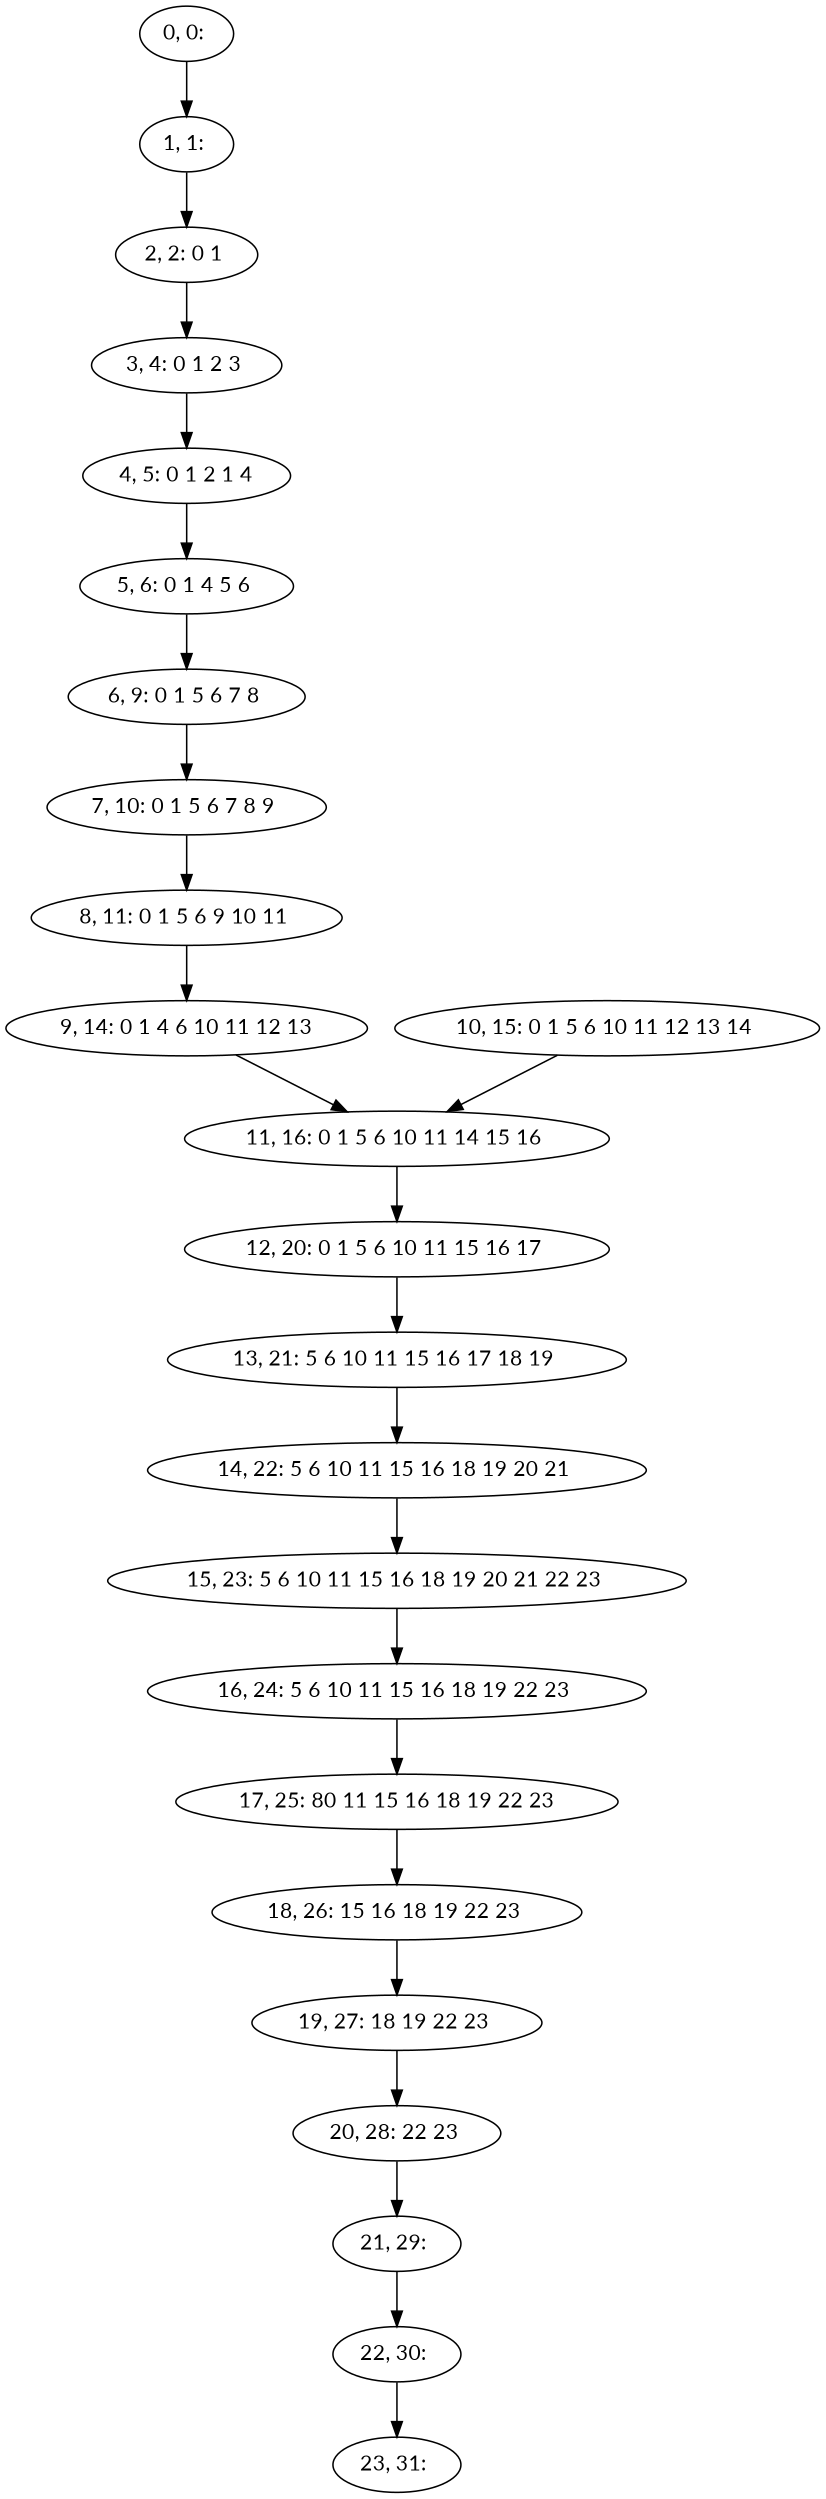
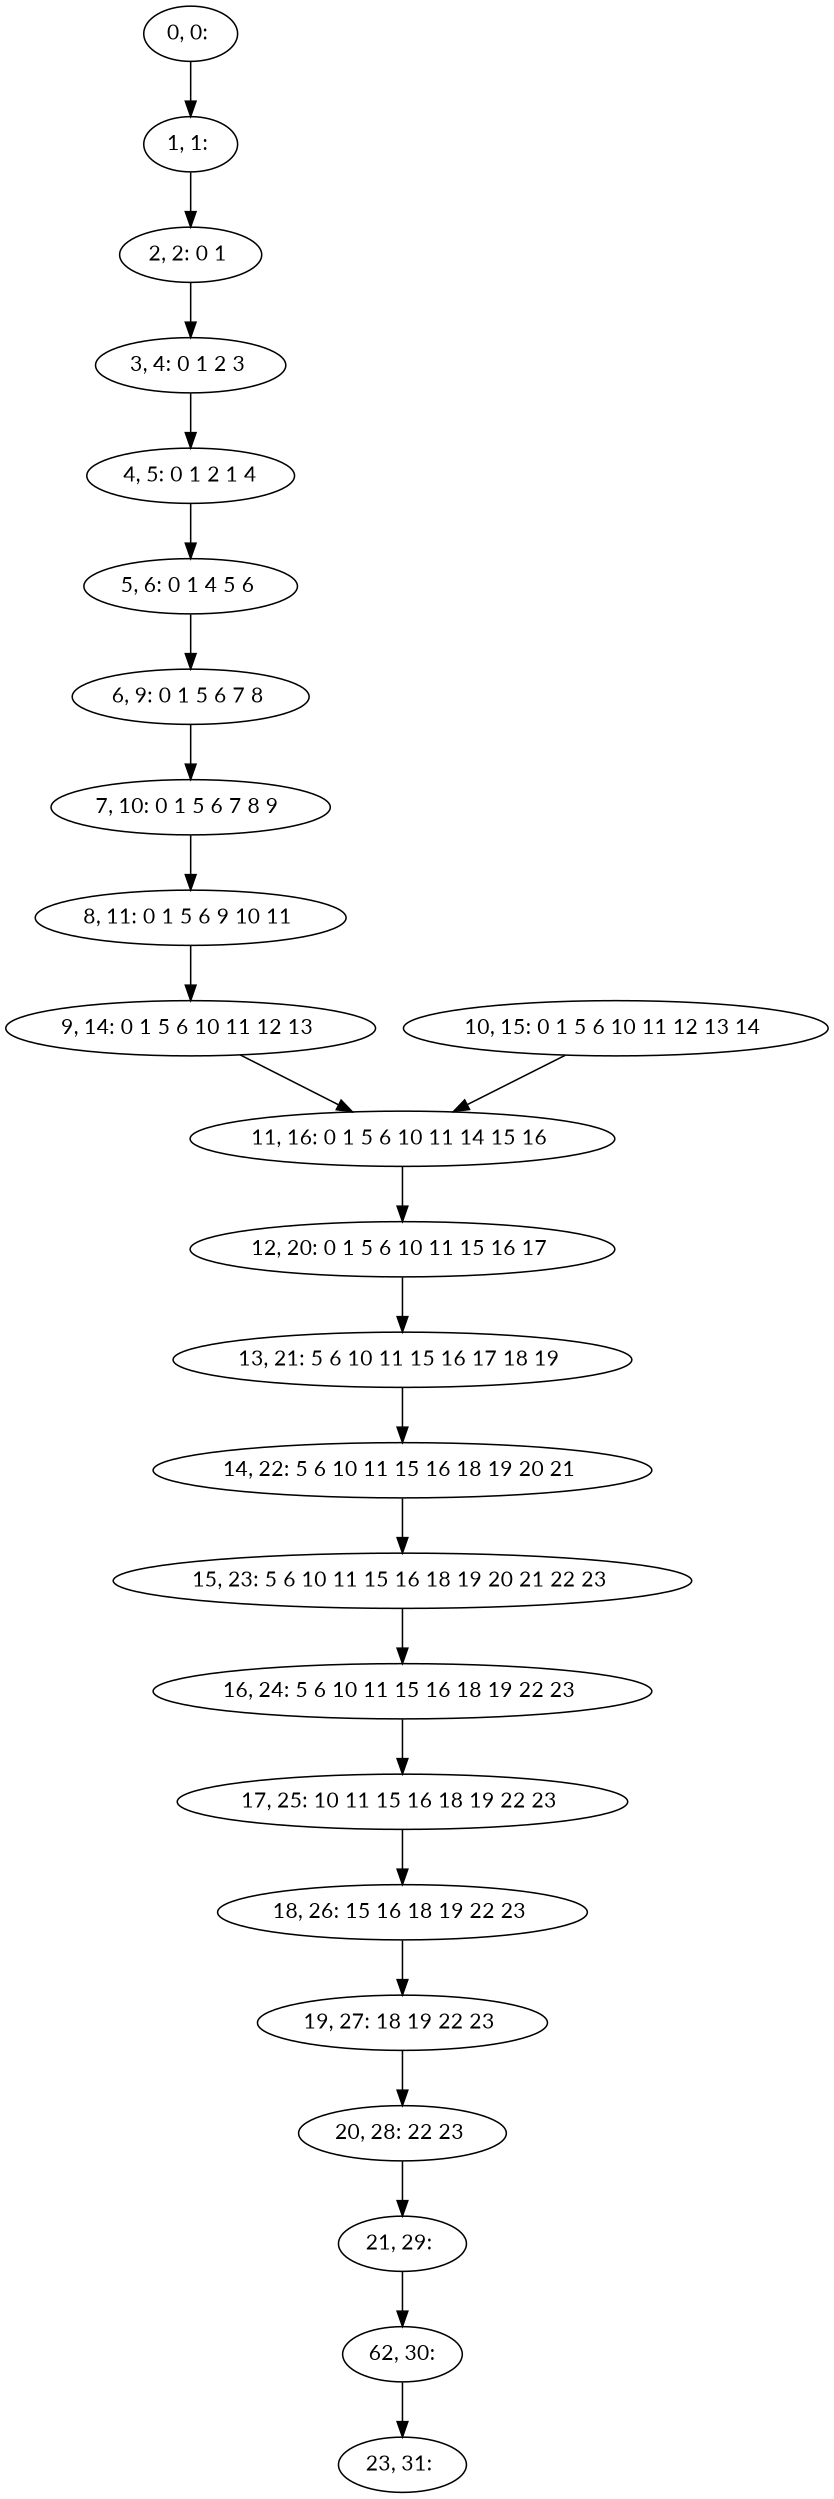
node "9, 14: 0 1 4 6 10 11 12 13": label "9, 14: 0 1 4 6 10 11 12 13" -> "9, 14: 0 1 5 6 10 11 12 13"
node "17, 25: 80 11 15 16 18 19 22 23": label "17, 25: 80 11 15 16 18 19 22 23" -> "17, 25: 10 11 15 16 18 19 22 23"
node "22, 30:": label "22, 30:" -> "62, 30:"
